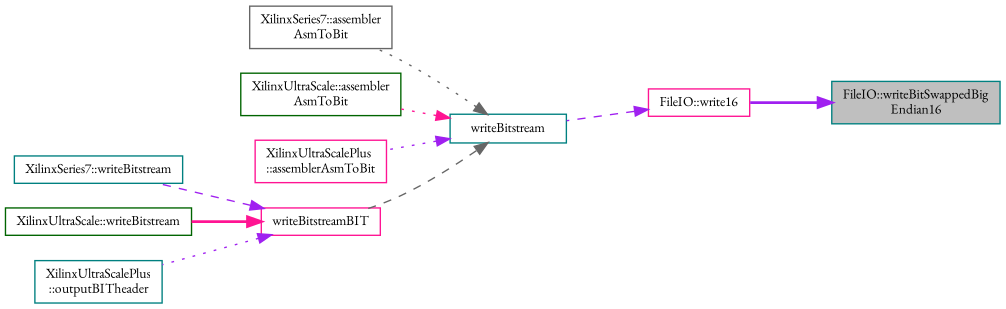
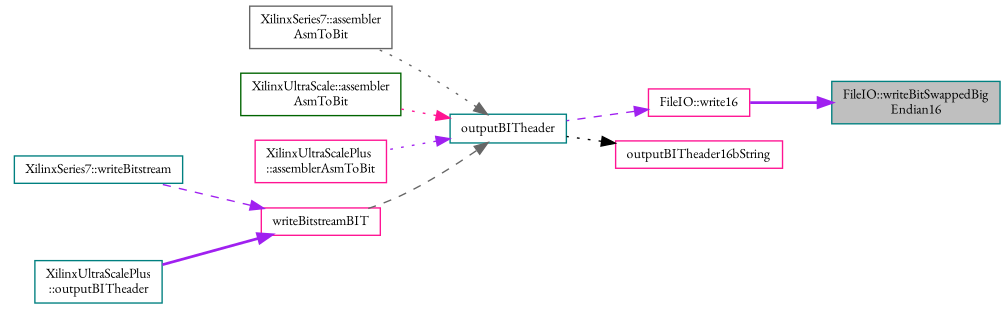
node "writeBitstream": label "writeBitstream" -> "outputBITheader"
node "outputBITheader16bString": added
node "XilinxUltraScale::writeBitstream": removed
edge "XilinxUltraScalePlus ::outputBITheader" -> "writeBitstreamBIT": style dotted -> bold
